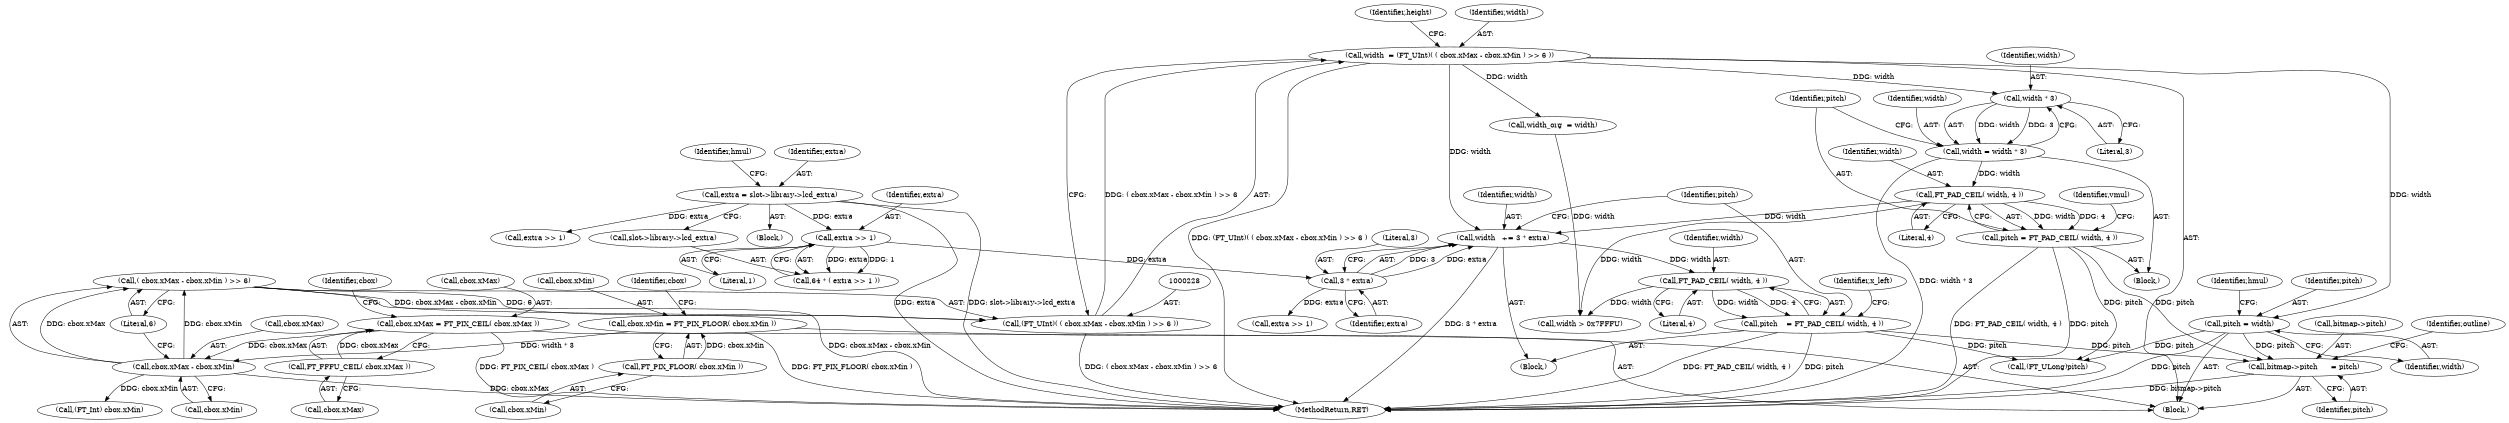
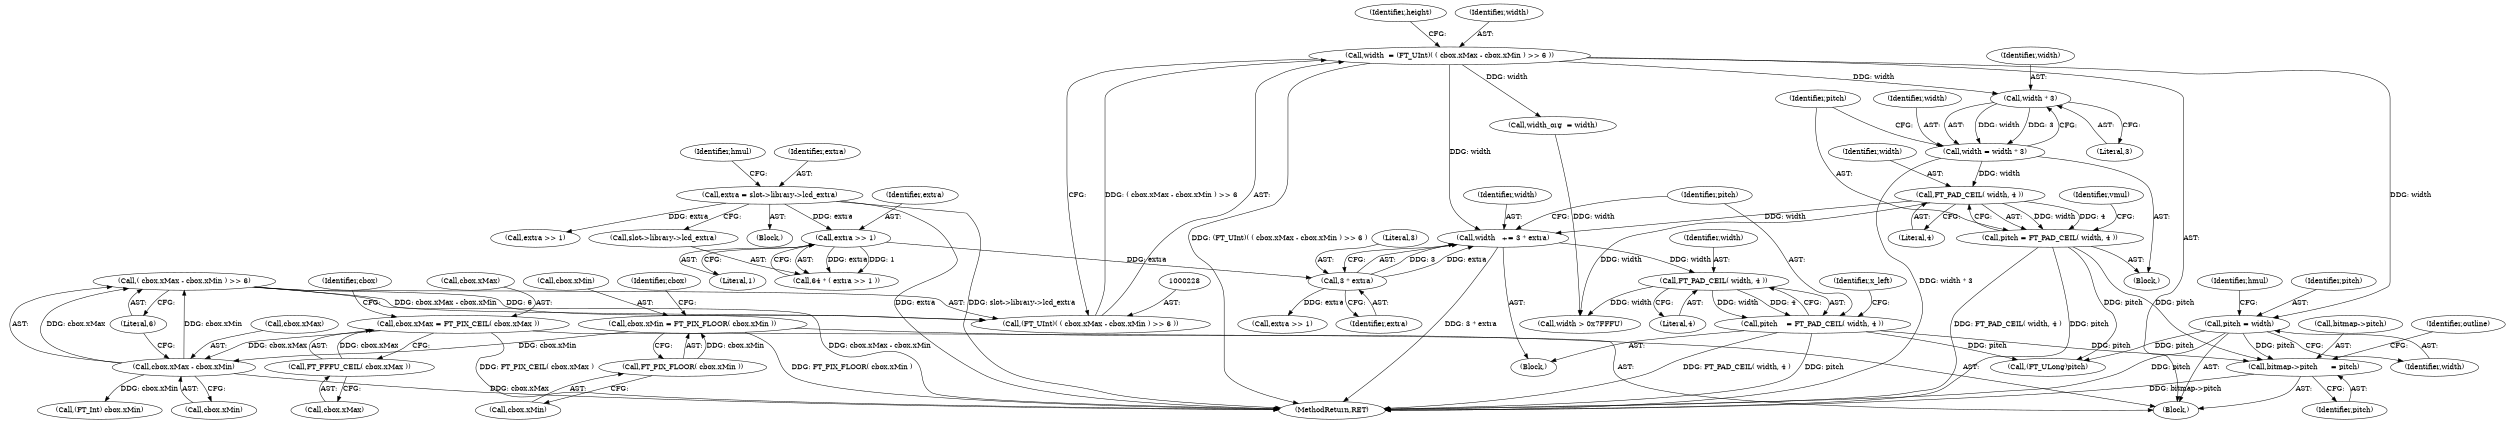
edge "(Call,cbox.xMin = FT_PIX_FLOOR( cbox.xMin ))" -> "(Call,cbox.xMax - cbox.xMin)": label "DDG: width * 3" -> "DDG: cbox.xMin"
edge "(Call,(FT_UInt)( ( cbox.xMax - cbox.xMin ) >> 6 ))" -> "(MethodReturn,RET)": removed, label "DDG: ( cbox.xMax - cbox.xMin ) >> 6"
